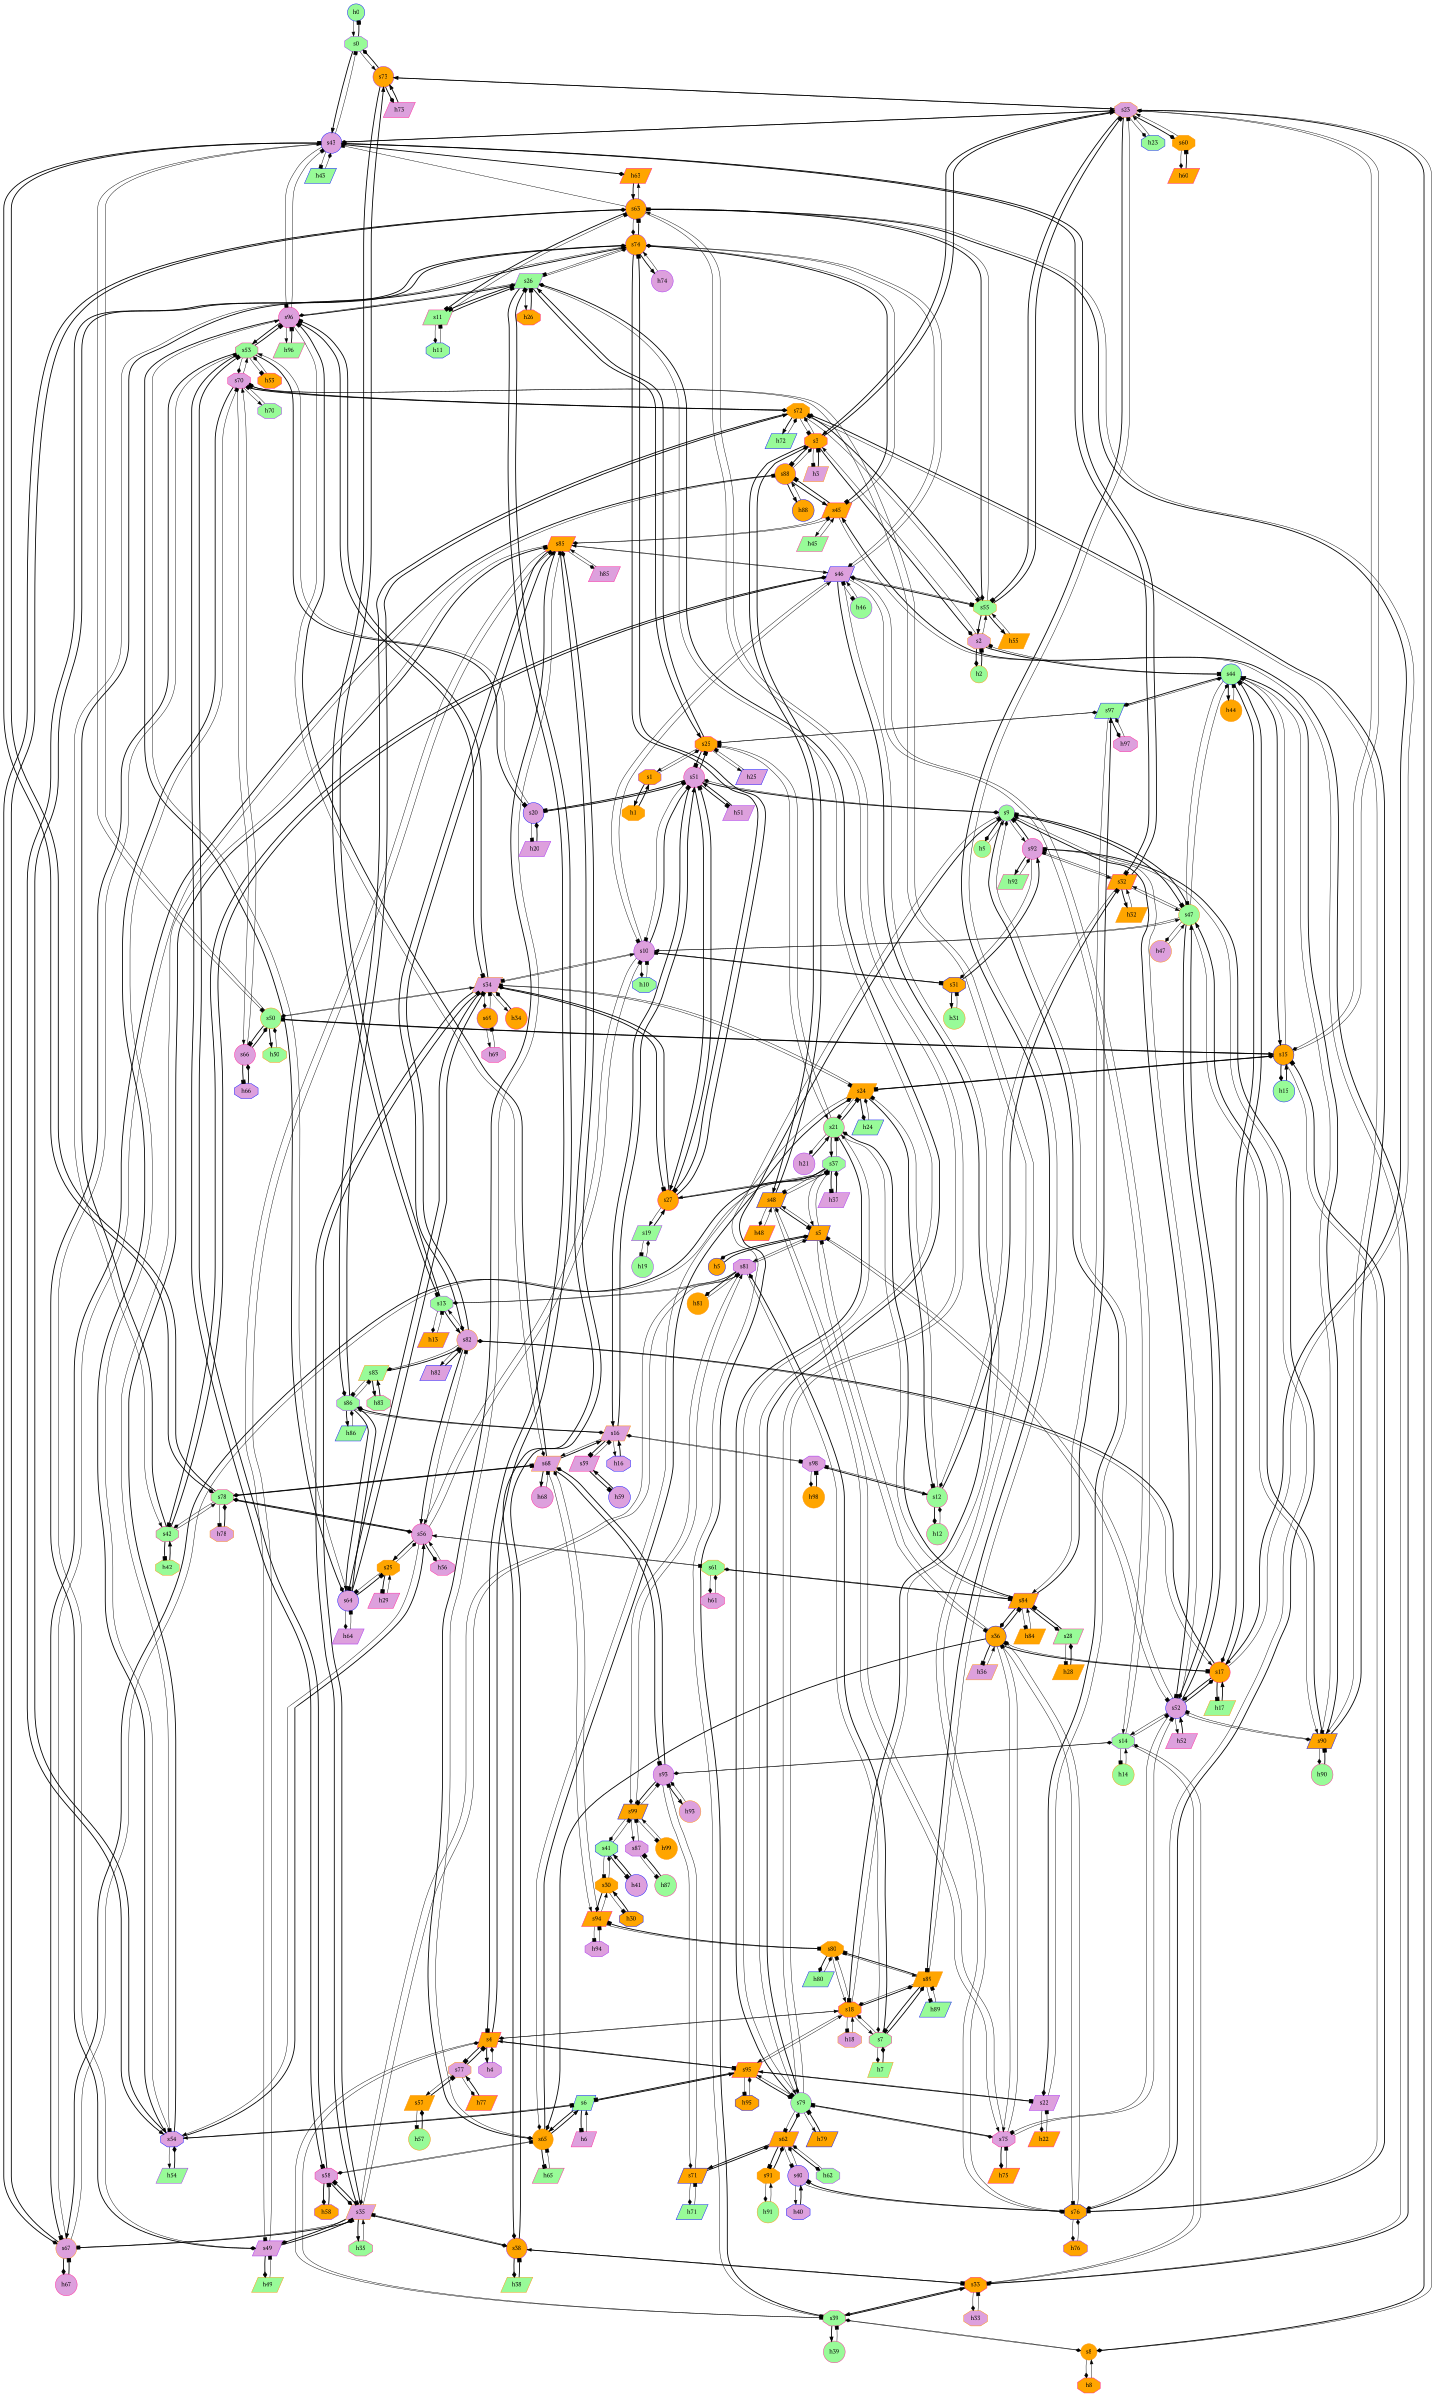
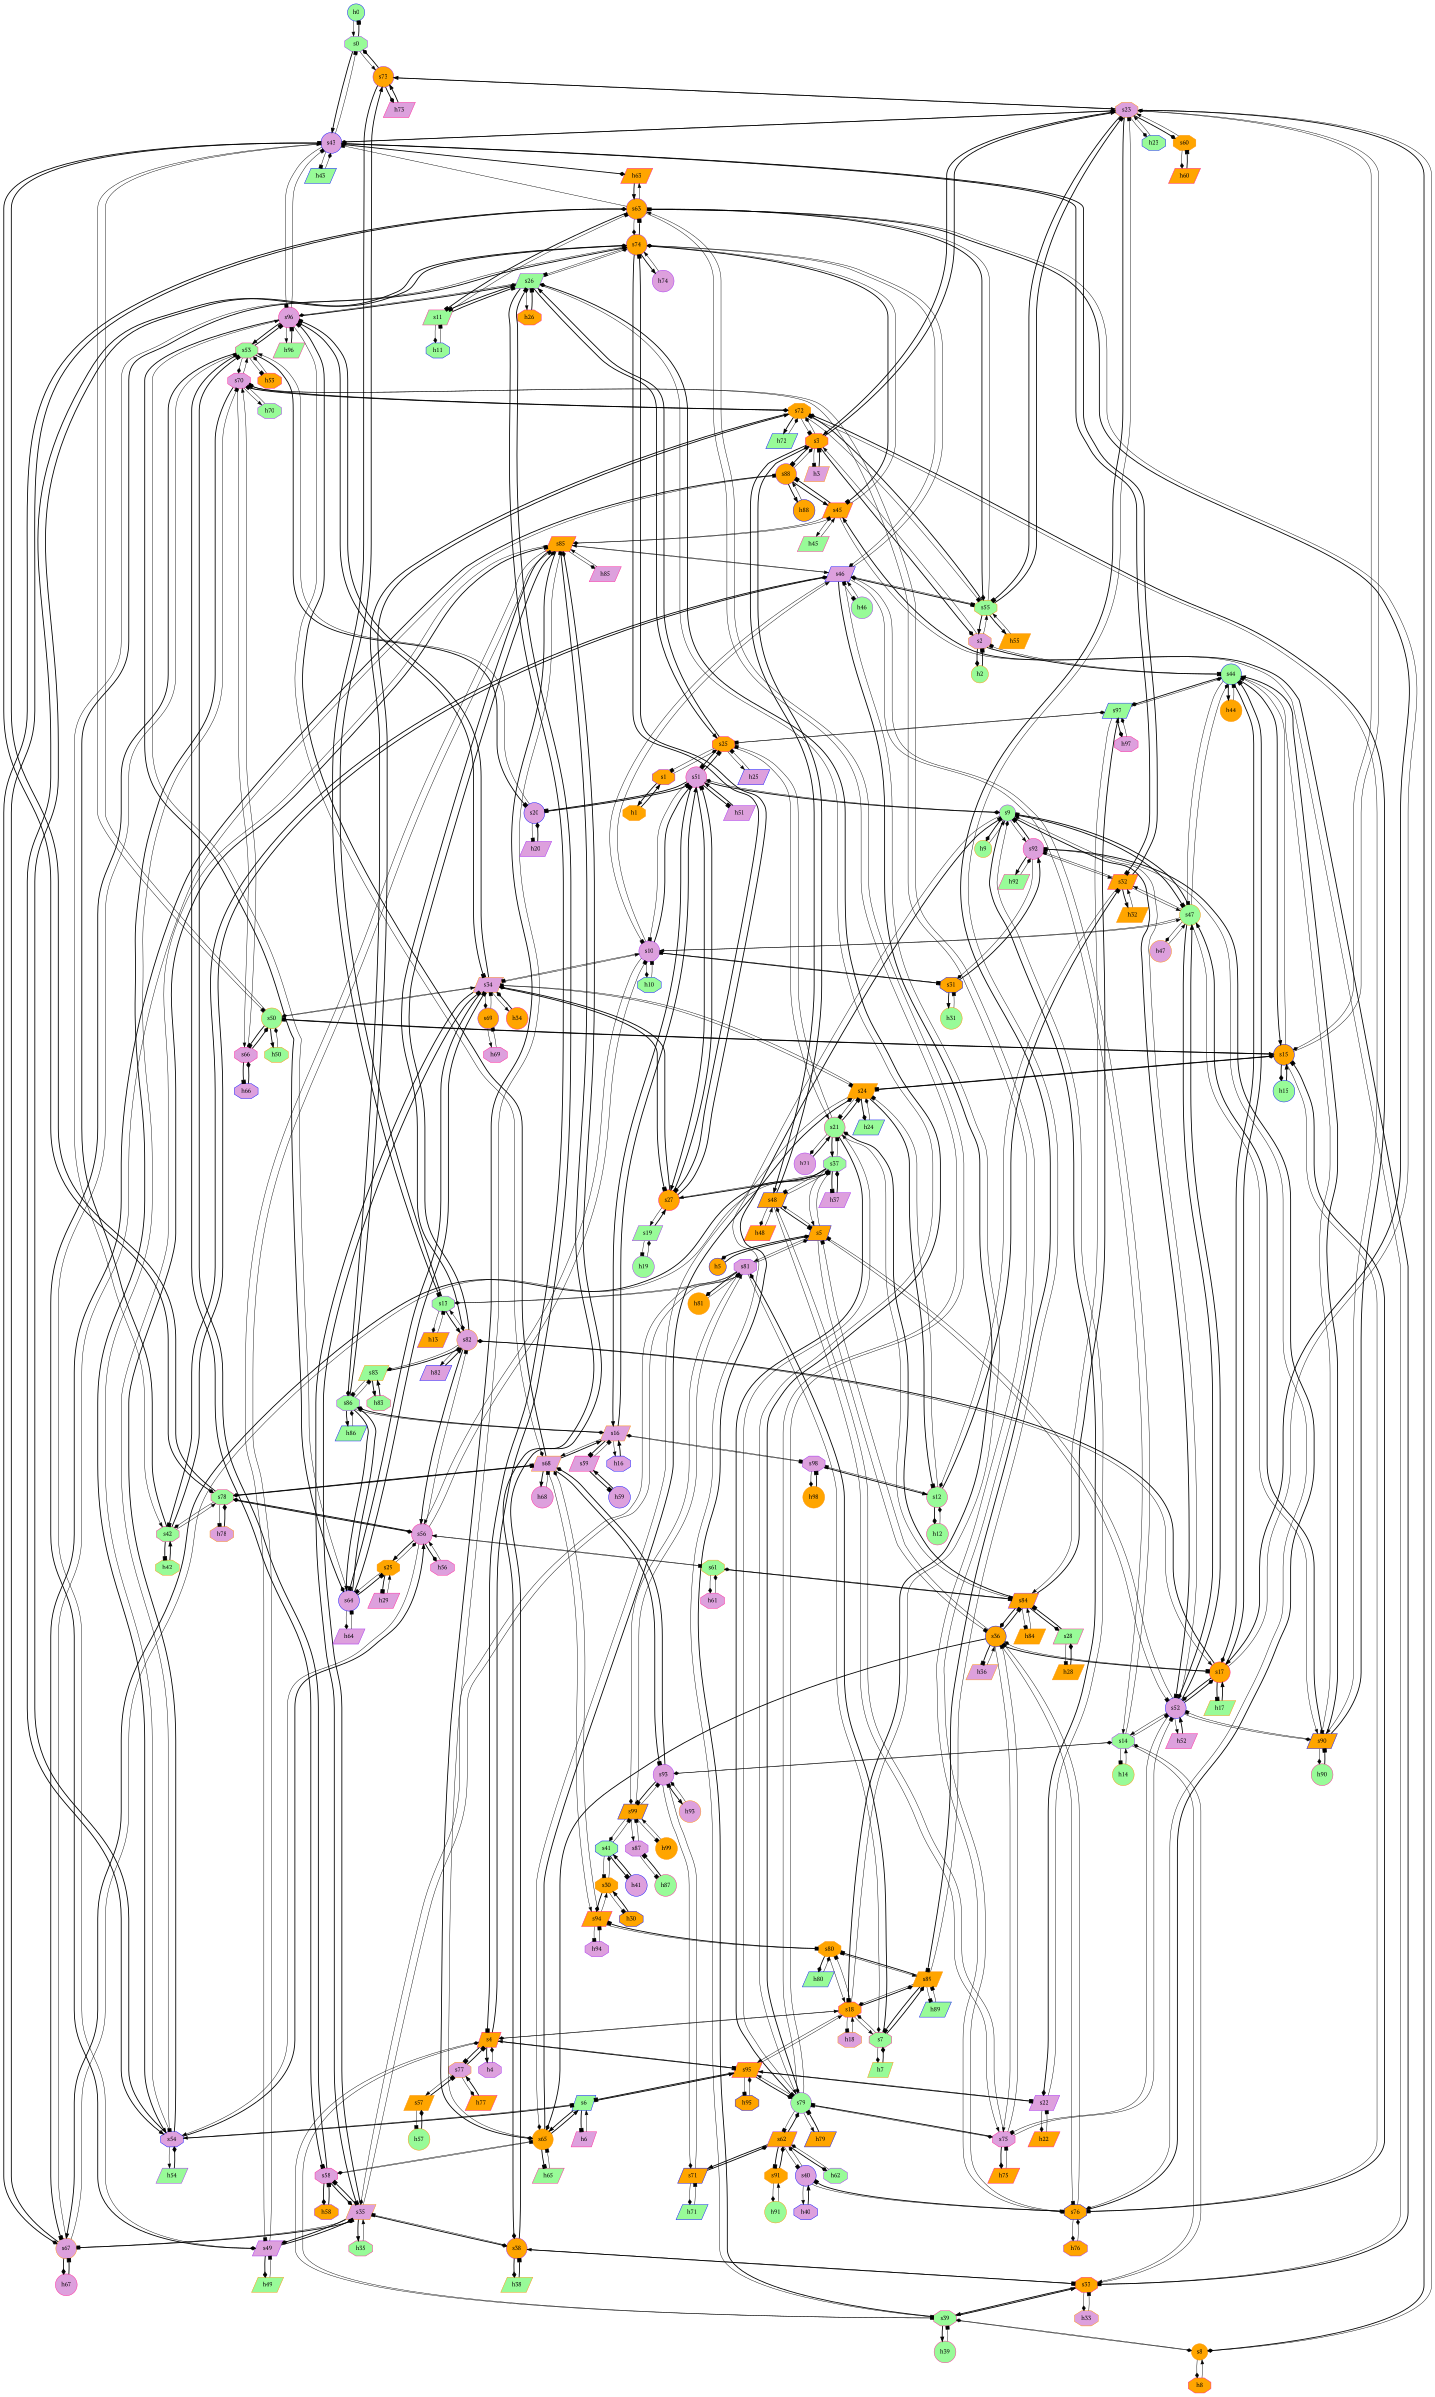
edge "s25" -> "s1": arrowhead normal -> box
node "s66": shape circle -> octagon
